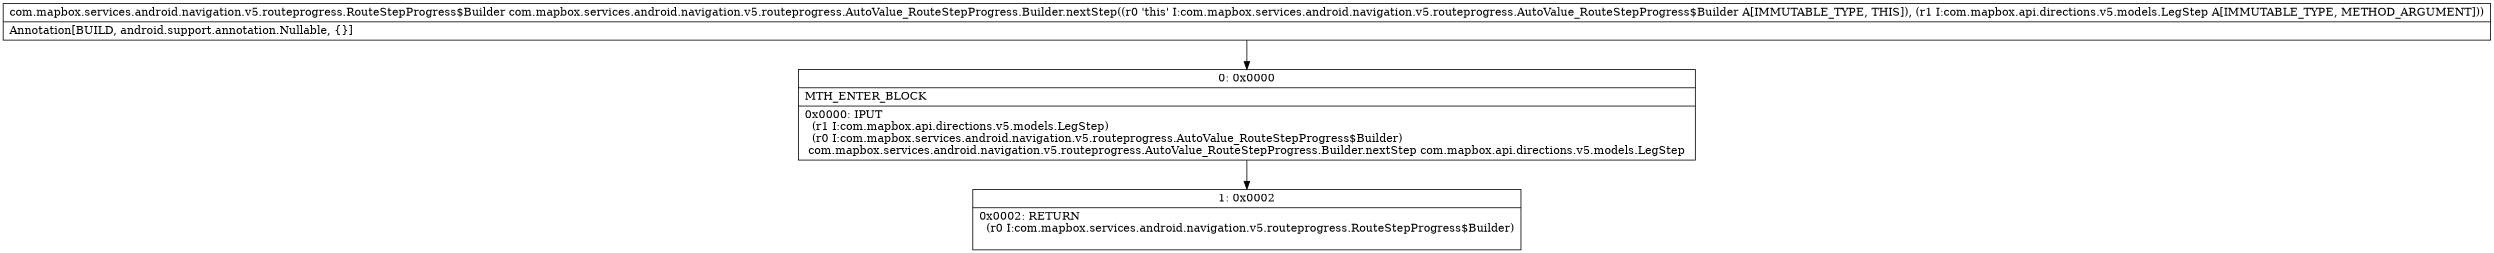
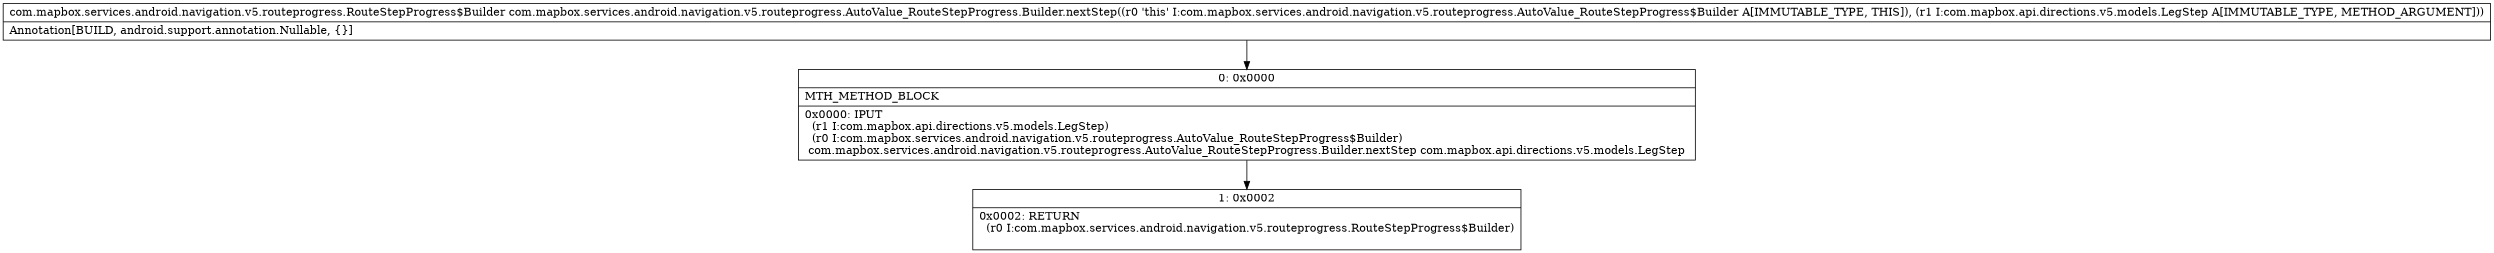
node "0: 0x0000": text "MTH_ENTER_BLOCK" -> "MTH_METHOD_BLOCK"
